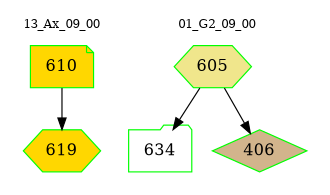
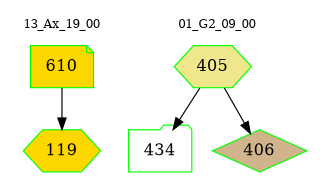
cluster "13_Ax_09_00": label "13_Ax_09_00" -> "13_Ax_19_00"
node "605": label "605" -> "405"
node "619": label "619" -> "119"
node "634": label "634" -> "434"
